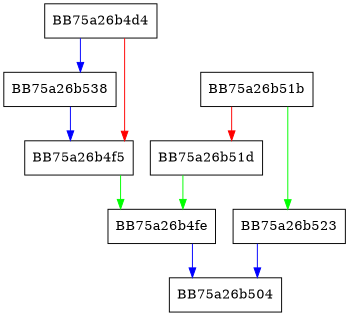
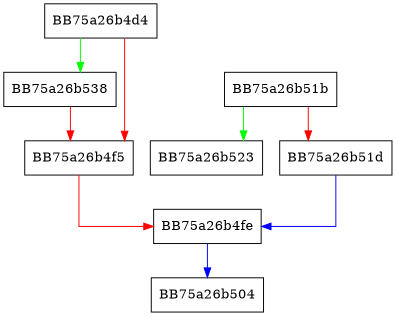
edge "BB75a26b4d4" -> "BB75a26b538": color blue -> green
edge "BB75a26b538" -> "BB75a26b4f5": color blue -> red
edge "BB75a26b4f5" -> "BB75a26b4fe": color green -> red
edge "BB75a26b51d" -> "BB75a26b4fe": color green -> blue
edge "BB75a26b523" -> "BB75a26b504": removed
